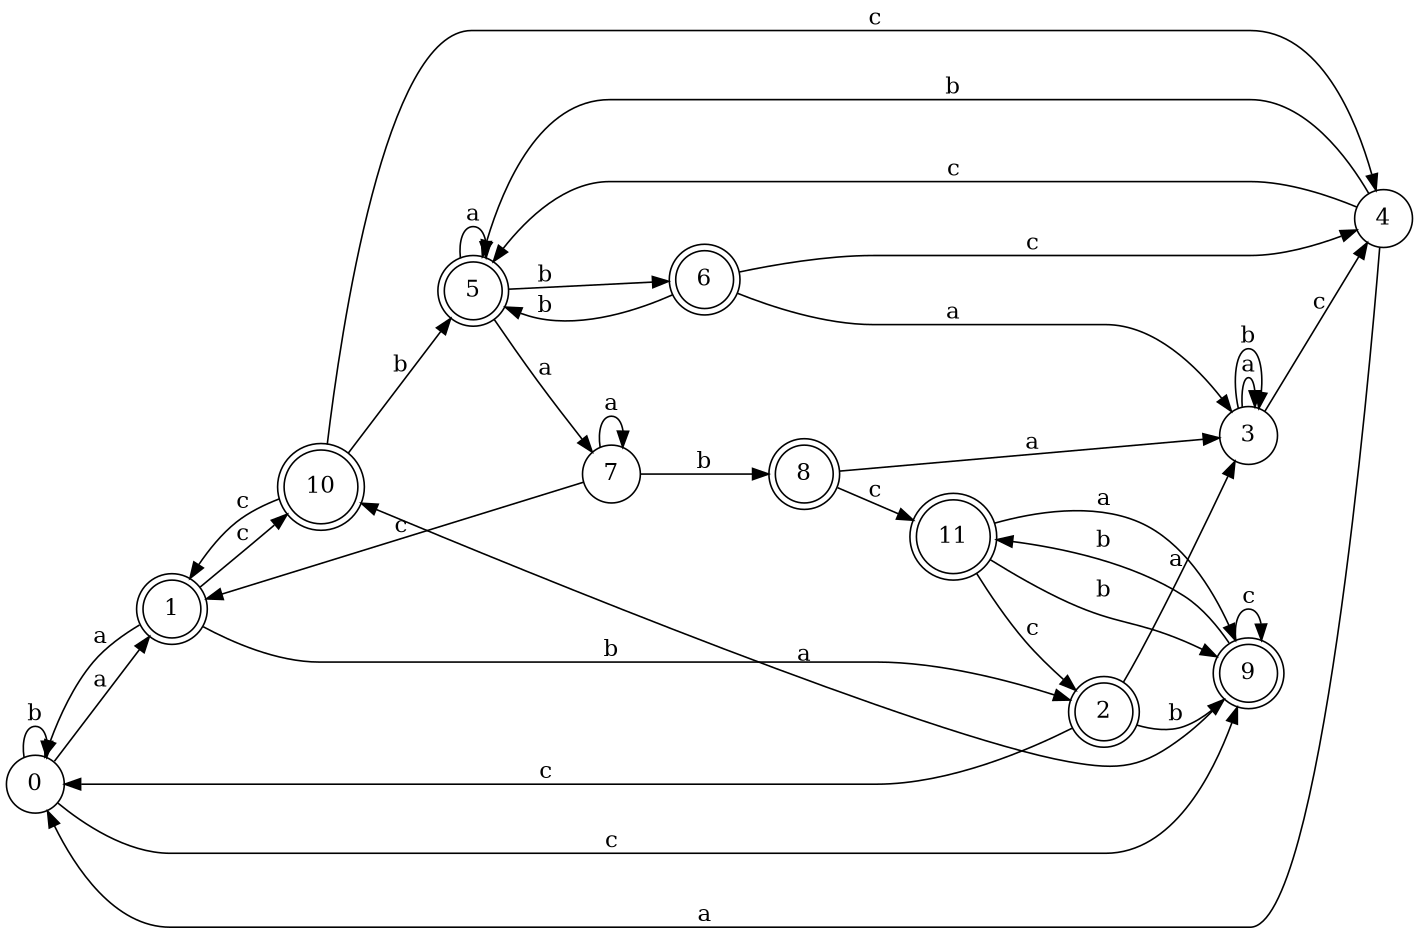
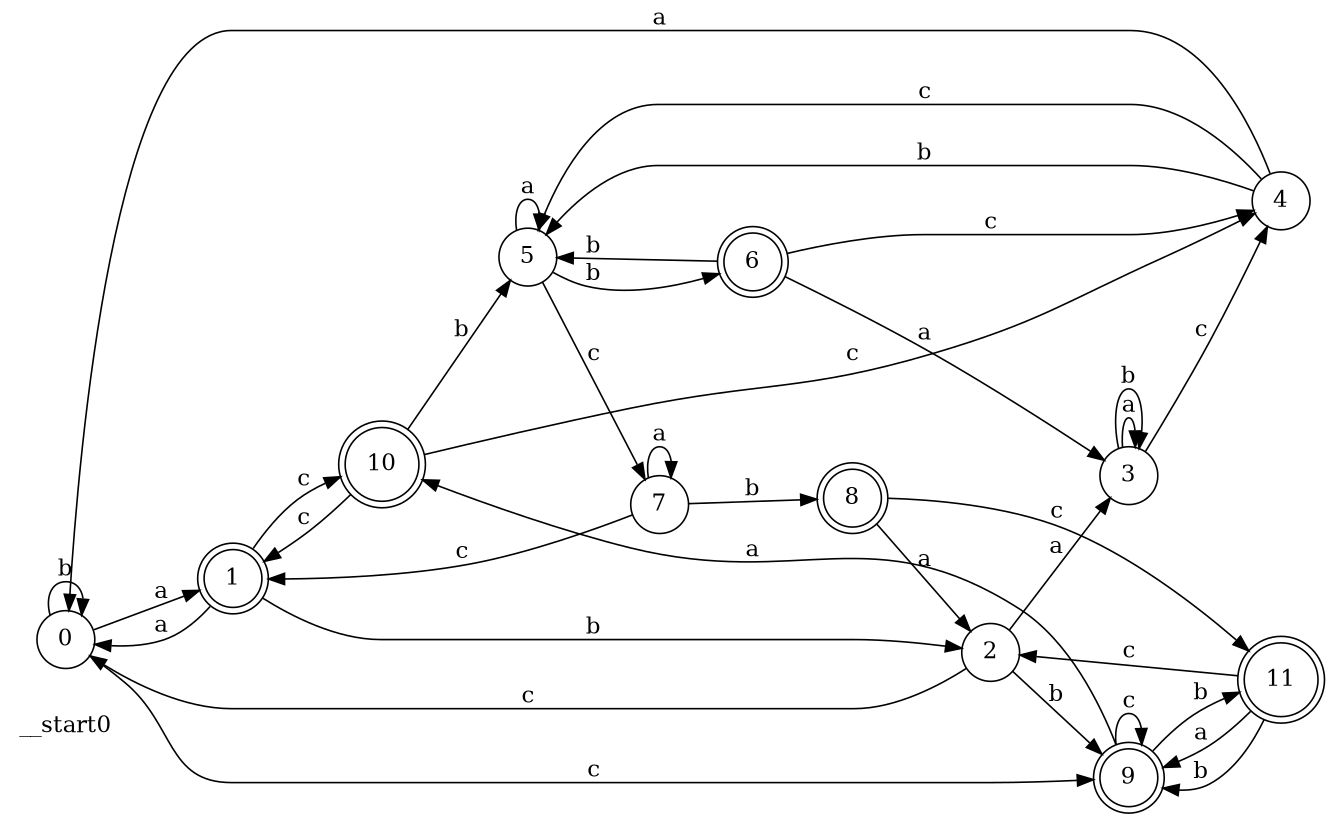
node "5": shape doublecircle -> circle
edge "5" -> "7": label "a" -> "c"
edge "8" -> "3": now "8" -> "2"
node "2": shape doublecircle -> circle
node "__start0": added
